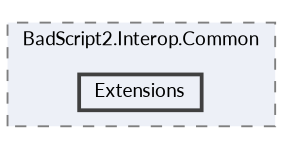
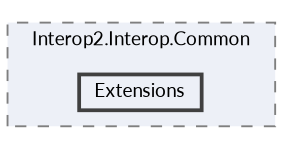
cluster "BadScript2.Interop.Common": label "BadScript2.Interop.Common" -> "Interop2.Interop.Common"
